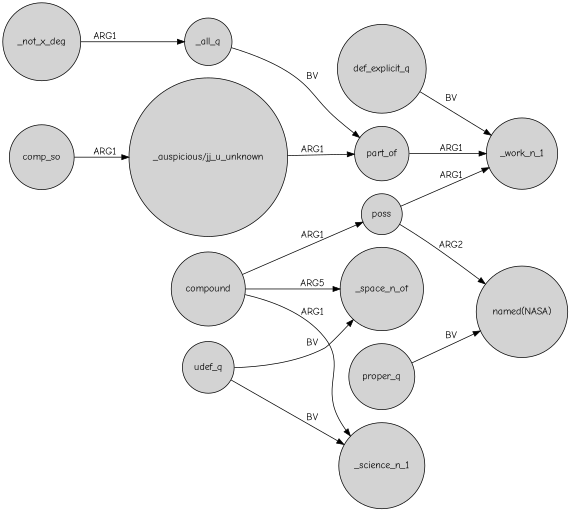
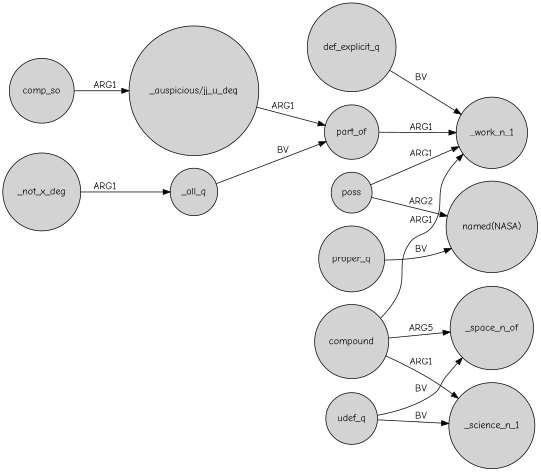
node "_auspicious/jj_u_unknown": label "_auspicious/jj_u_unknown" -> "_auspicious/jj_u_deg"
edge "compound" -> "poss": now "compound" -> "_work_n_1"
